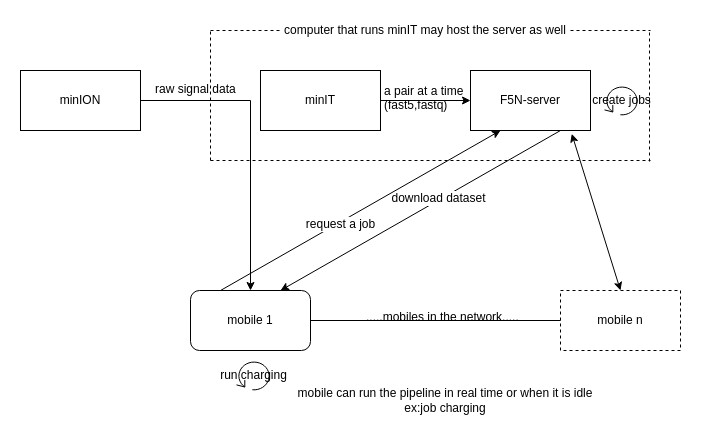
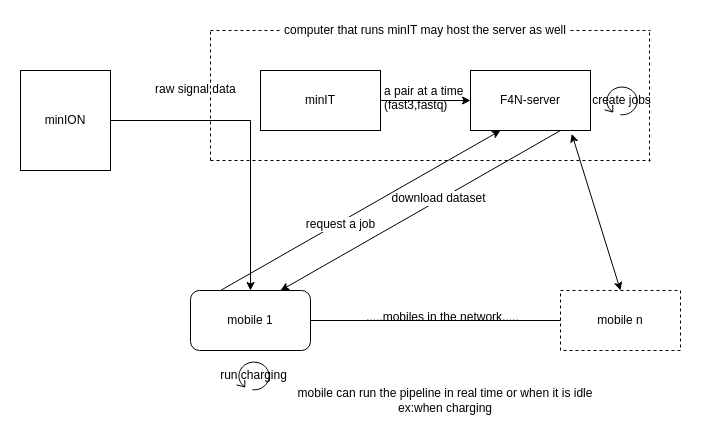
node "a pair at a time (fast5,fastq)": label "a pair at a time (fast5,fastq)" -> "a pair at a time (fast3,fastq)"
node "minION": size 120x60 -> 90x100
node "F5N-server": label "F5N-server" -> "F4N-server"
node "mobile can run the pipeline in real time or when it is idle ex:job charging": label "mobile can run the pipeline in real time or when it is idle ex:job charging" -> "mobile can run the pipeline in real time or when it is idle ex:when charging"
